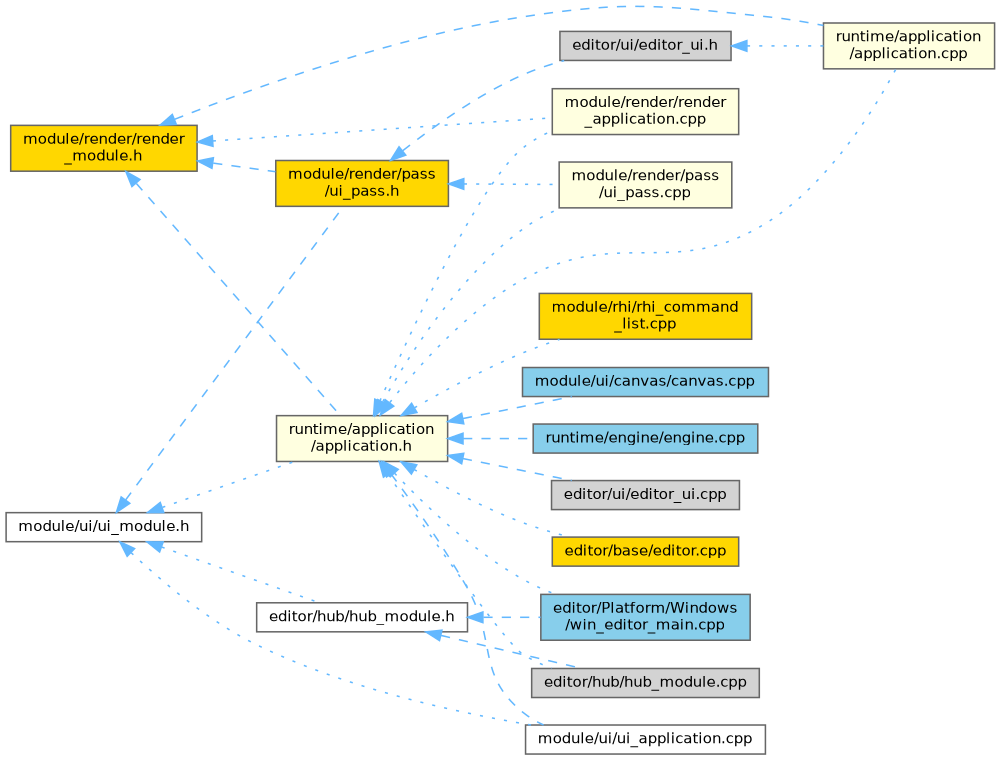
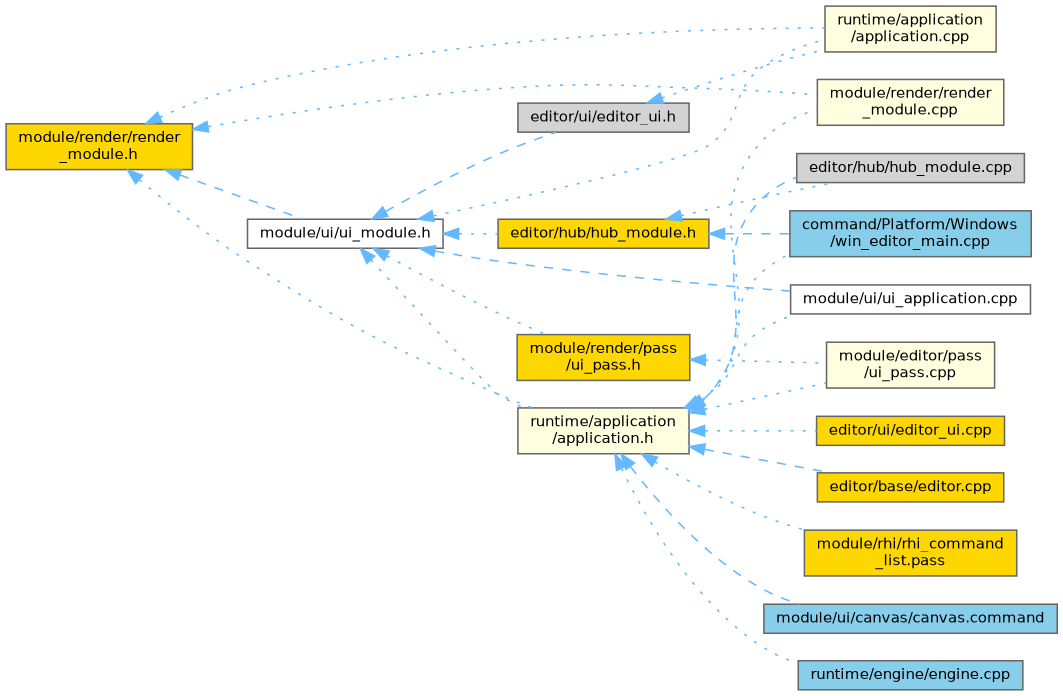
edge "runtime/application /application.cpp" -> "module/render/render _module.h": style dashed -> dotted
edge "editor/ui/editor_ui.h" -> "module/render/pass /ui_pass.h": now "editor/ui/editor_ui.h" -> "module/ui/ui_module.h"
node "module/render/render _application.cpp": label "module/render/render _application.cpp" -> "module/render/render _module.cpp"
edge "module/render/pass /ui_pass.h" -> "module/render/render _module.h": now "module/ui/ui_module.h" -> "module/render/render _module.h"
node "module/render/pass /ui_pass.cpp": label "module/render/pass /ui_pass.cpp" -> "module/editor/pass /ui_pass.cpp"
edge "runtime/application /application.cpp" -> "runtime/application /application.h": now "runtime/application /application.cpp" -> "module/ui/ui_module.h"
edge "runtime/application /application.h" -> "module/render/render _module.h": style dashed -> dotted
node "module/rhi/rhi_command _list.cpp": label "module/rhi/rhi_command _list.cpp" -> "module/rhi/rhi_command _list.pass"
edge "module/render/pass /ui_pass.h" -> "module/ui/ui_module.h": style dashed -> dotted
node "module/ui/canvas/canvas.cpp": label "module/ui/canvas/canvas.cpp" -> "module/ui/canvas/canvas.command"
edge "runtime/engine/engine.cpp" -> "runtime/application /application.h": style dashed -> dotted
edge "editor/ui/editor_ui.cpp" -> "runtime/application /application.h": style dashed -> dotted
node "editor/ui/editor_ui.cpp": fillcolor lightgrey -> gold
edge "editor/base/editor.cpp" -> "runtime/application /application.h": style dotted -> dashed
node "editor/hub/hub_module.h": fillcolor white -> gold
node "editor/Platform/Windows /win_editor_main.cpp": label "editor/Platform/Windows /win_editor_main.cpp" -> "command/Platform/Windows /win_editor_main.cpp"
edge "module/ui/ui_application.cpp" -> "runtime/application /application.h": style dashed -> dotted
edge "editor/hub/hub_module.cpp" -> "runtime/application /application.h": style dotted -> dashed
edge "editor/hub/hub_module.cpp" -> "editor/hub/hub_module.h": style dashed -> dotted
edge "module/ui/ui_application.cpp" -> "module/ui/ui_module.h": style dotted -> dashed
